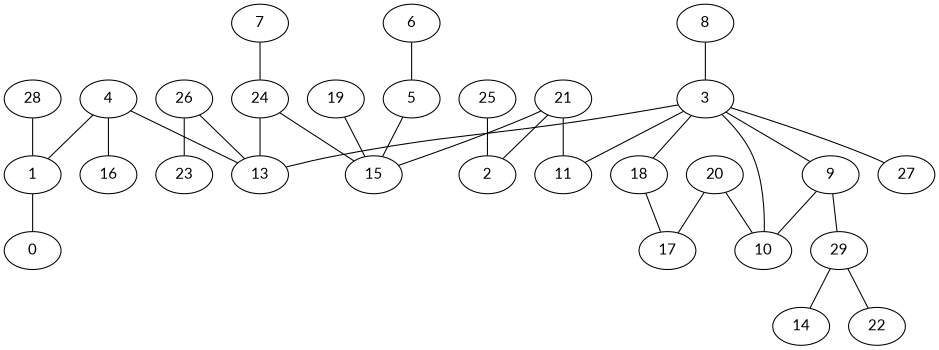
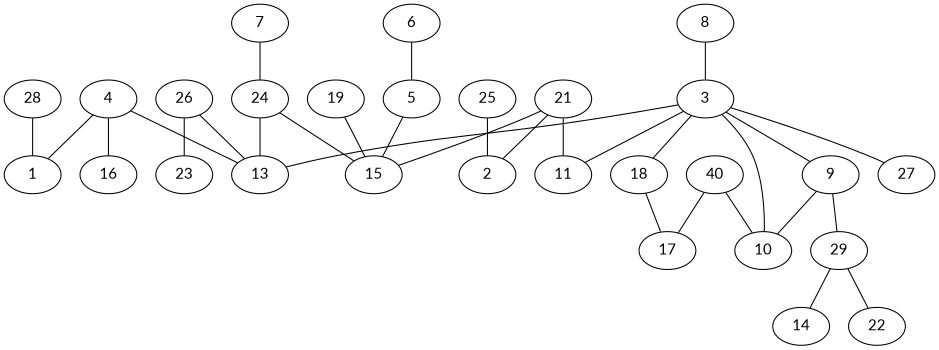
node "20": label "20" -> "40"
node "0": removed
